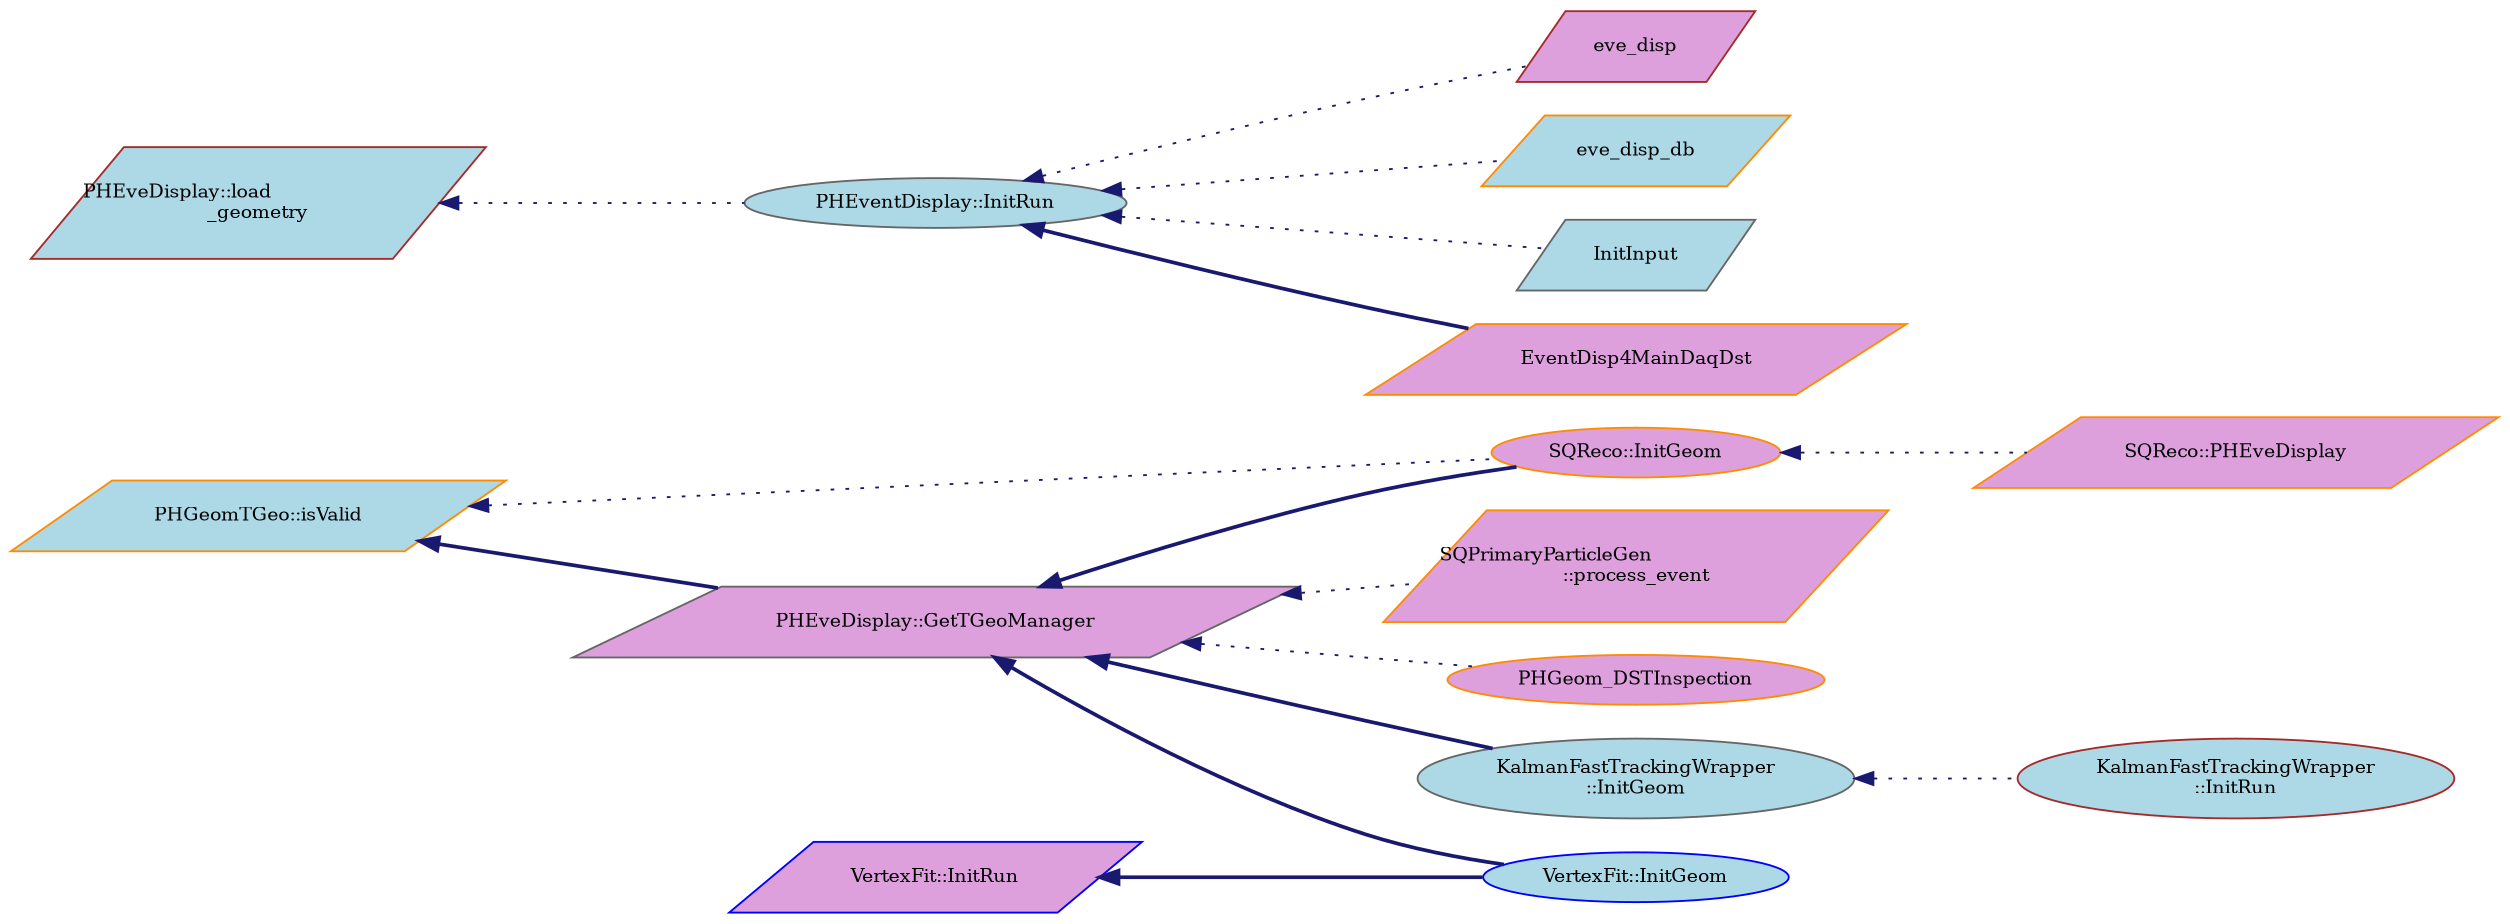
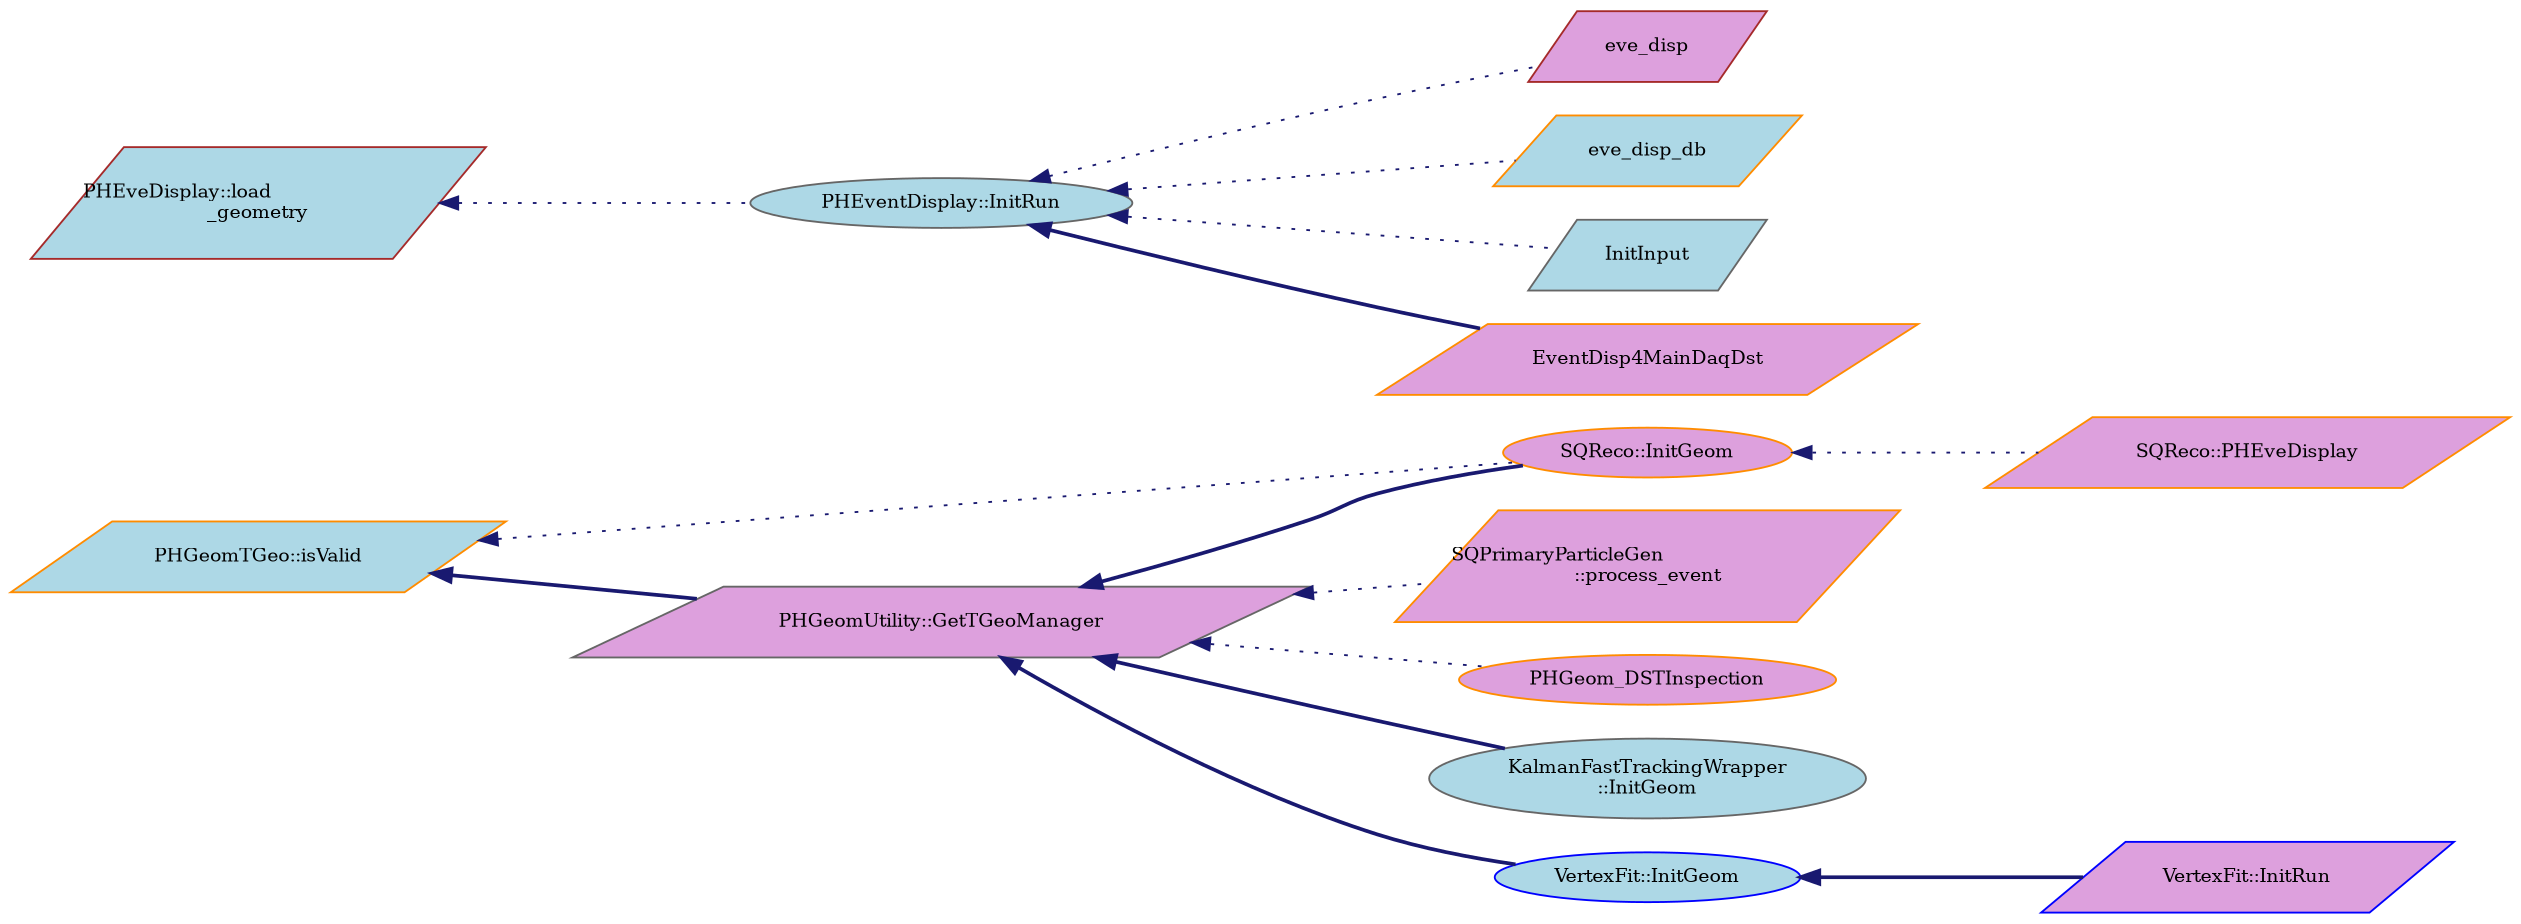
node "PHEveDisplay::GetTGeoManager": label "PHEveDisplay::GetTGeoManager" -> "PHGeomUtility::GetTGeoManager"
node "KalmanFastTrackingWrapper ::InitRun": removed
edge "VertexFit::InitGeom" -> "VertexFit::InitRun": reversed
